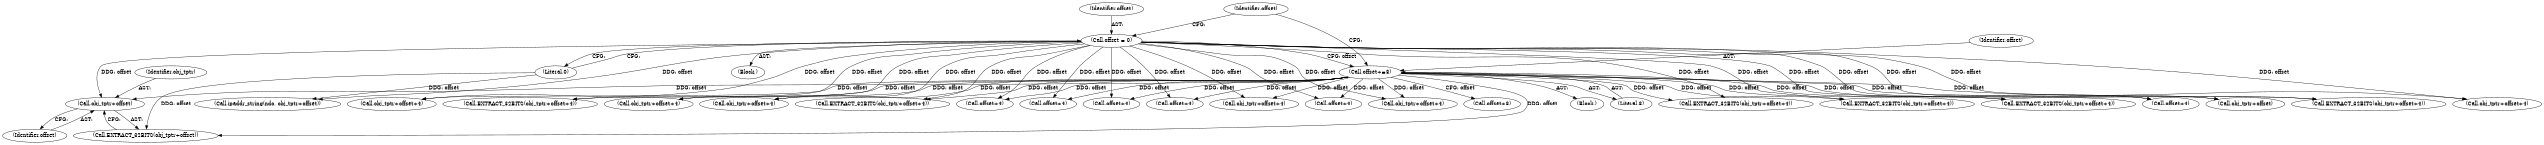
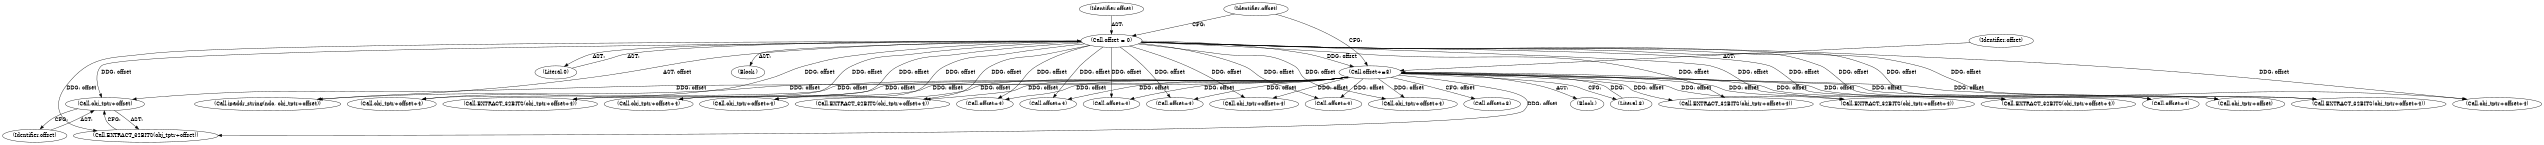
edge "(Call,offset = 0)" -> "(Literal,0)": label "CFG: " -> "AST: "
edge "(Literal,0)" -> "(Call,offset = 0)": label "CFG: " -> "AST: "
edge "(Call,offset = 0)" -> "(Call,offset+=8)": label "CFG: offset" -> "DDG: offset"
node "(Identifier,obj_tptr)": removed
edge "(Call,offset = 0)" -> "(Call,ipaddr_string(ndo, obj_tptr+offset))": label "DDG: offset" -> "AST: offset"
edge "(Literal,0)" -> "(Call,EXTRACT_32BITS(obj_tptr+offset))": now "(Call,offset = 0)" -> "(Call,EXTRACT_32BITS(obj_tptr+offset))"
edge "(Literal,0)" -> "(Call,ipaddr_string(ndo, obj_tptr+offset))": now "(Call,offset+=8)" -> "(Call,ipaddr_string(ndo, obj_tptr+offset))"
edge "(Call,offset+=8)" -> "(Literal,8)": label "AST: " -> "CFG: "
edge "(Literal,8)" -> "(Call,offset+=8)": label "AST: " -> "DDG: "
